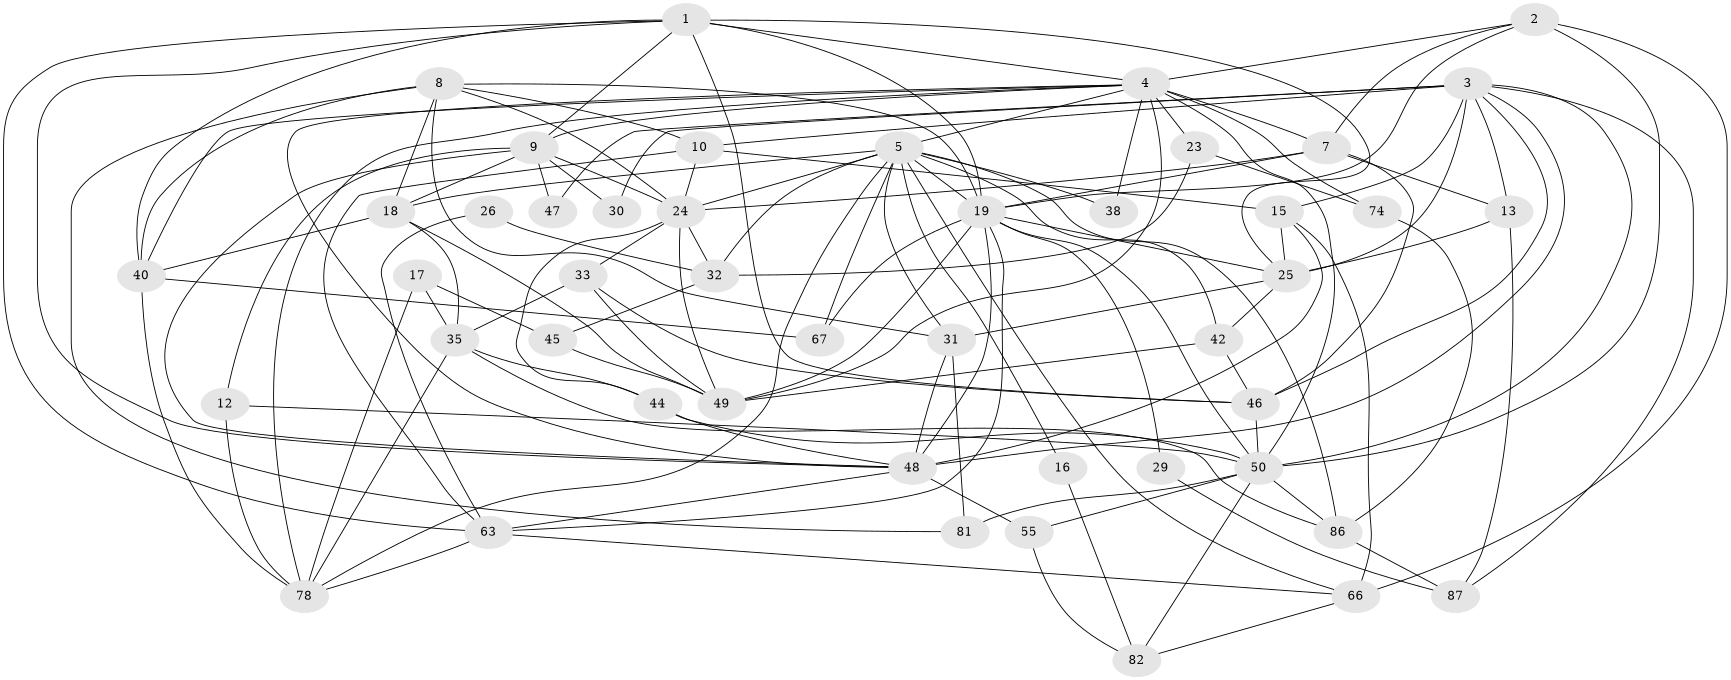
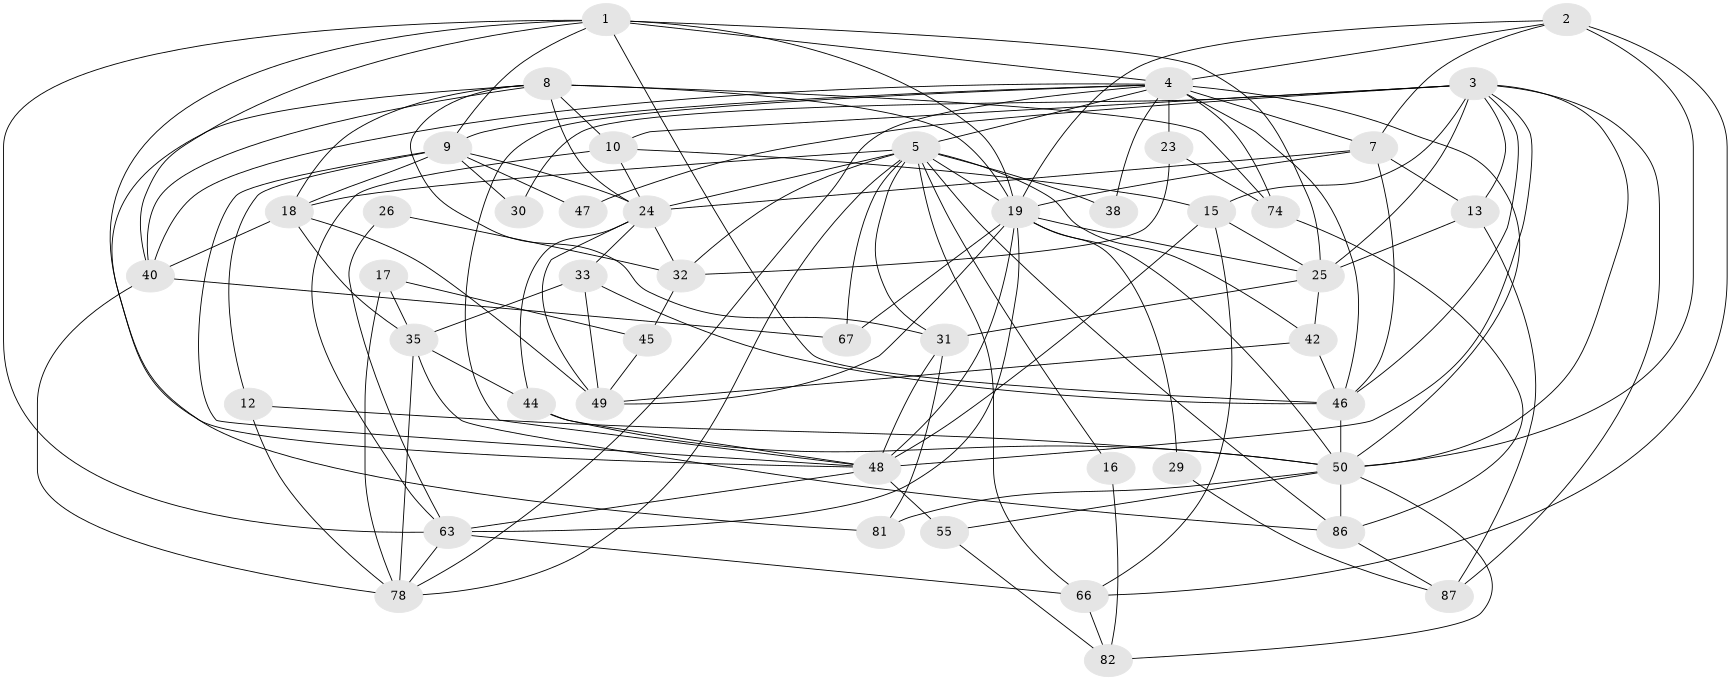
edge "8" -- "74": added
edge "4" -- "49": now "4" -- "46"
